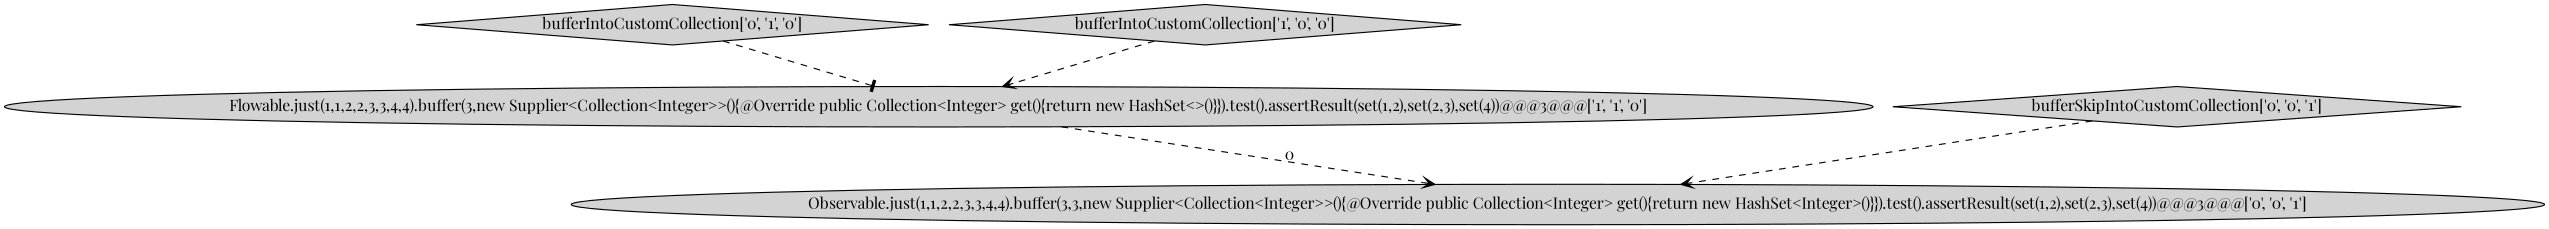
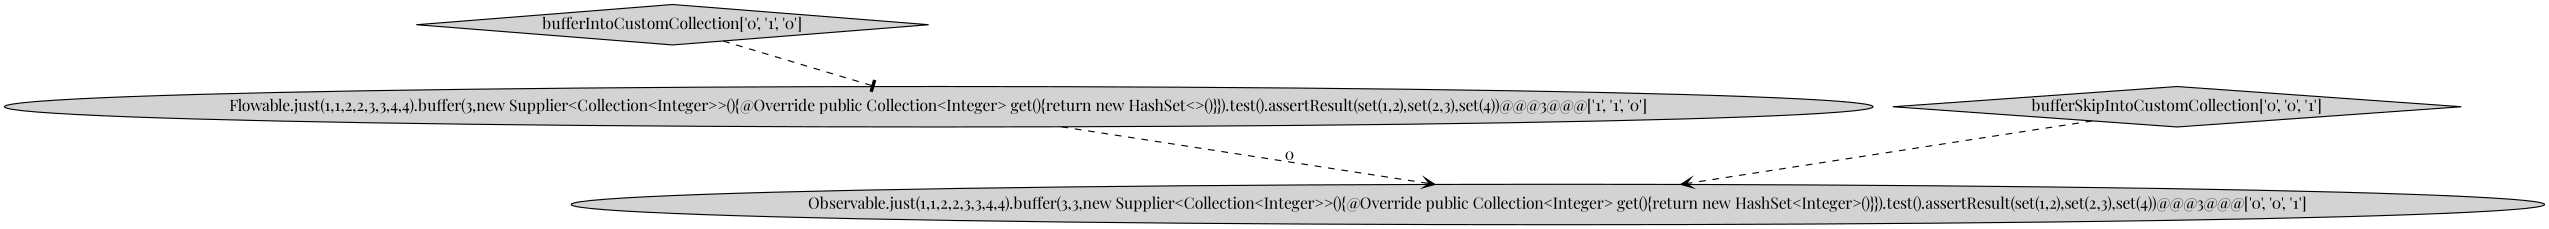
node "bufferIntoCustomCollection['1', '0', '0']": removed
